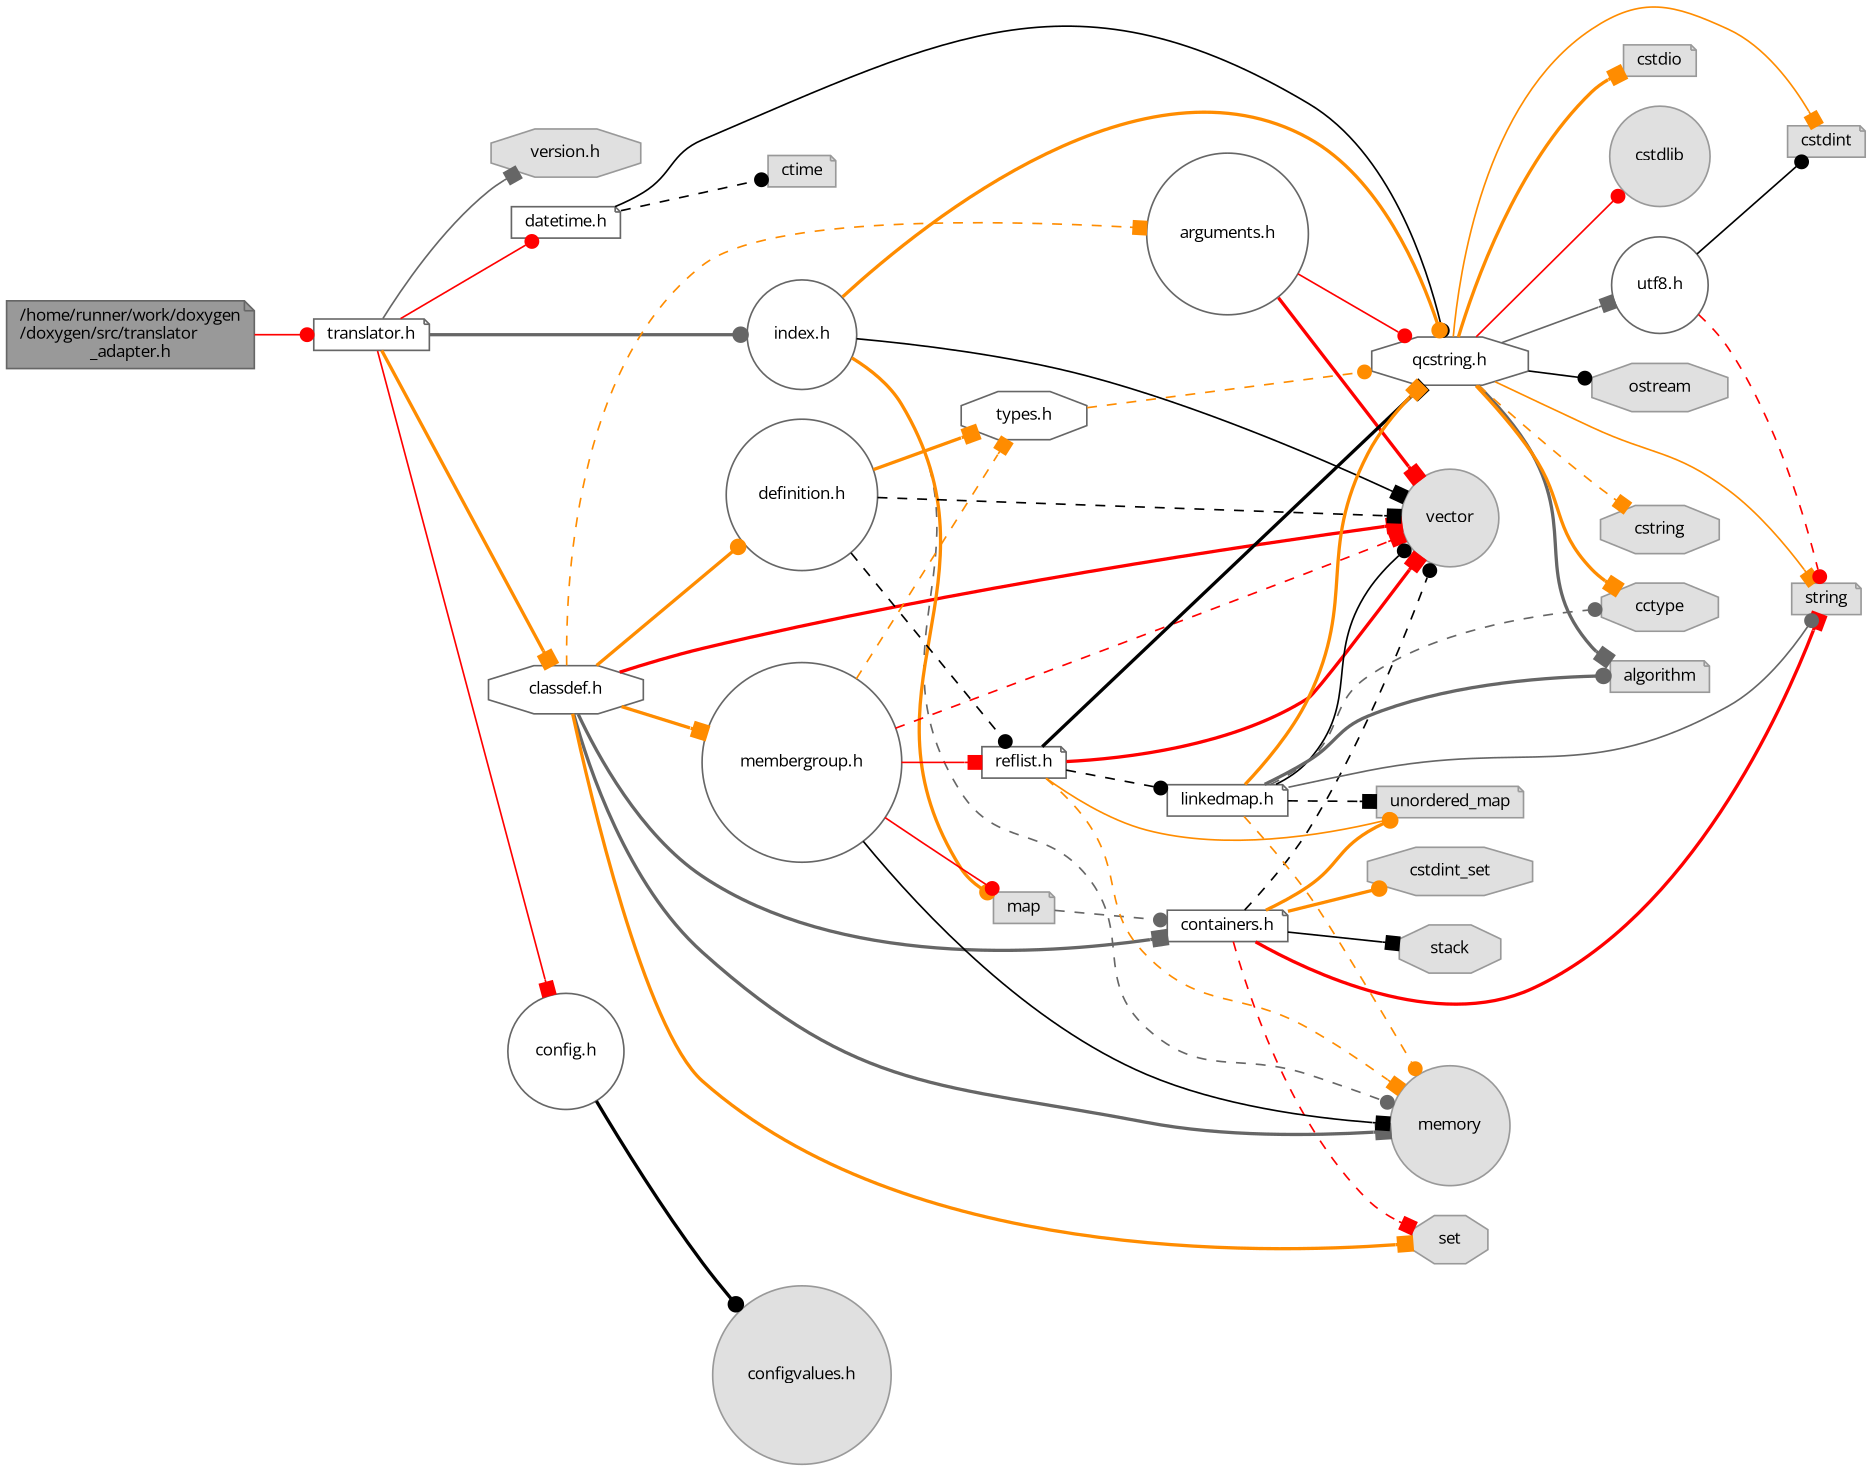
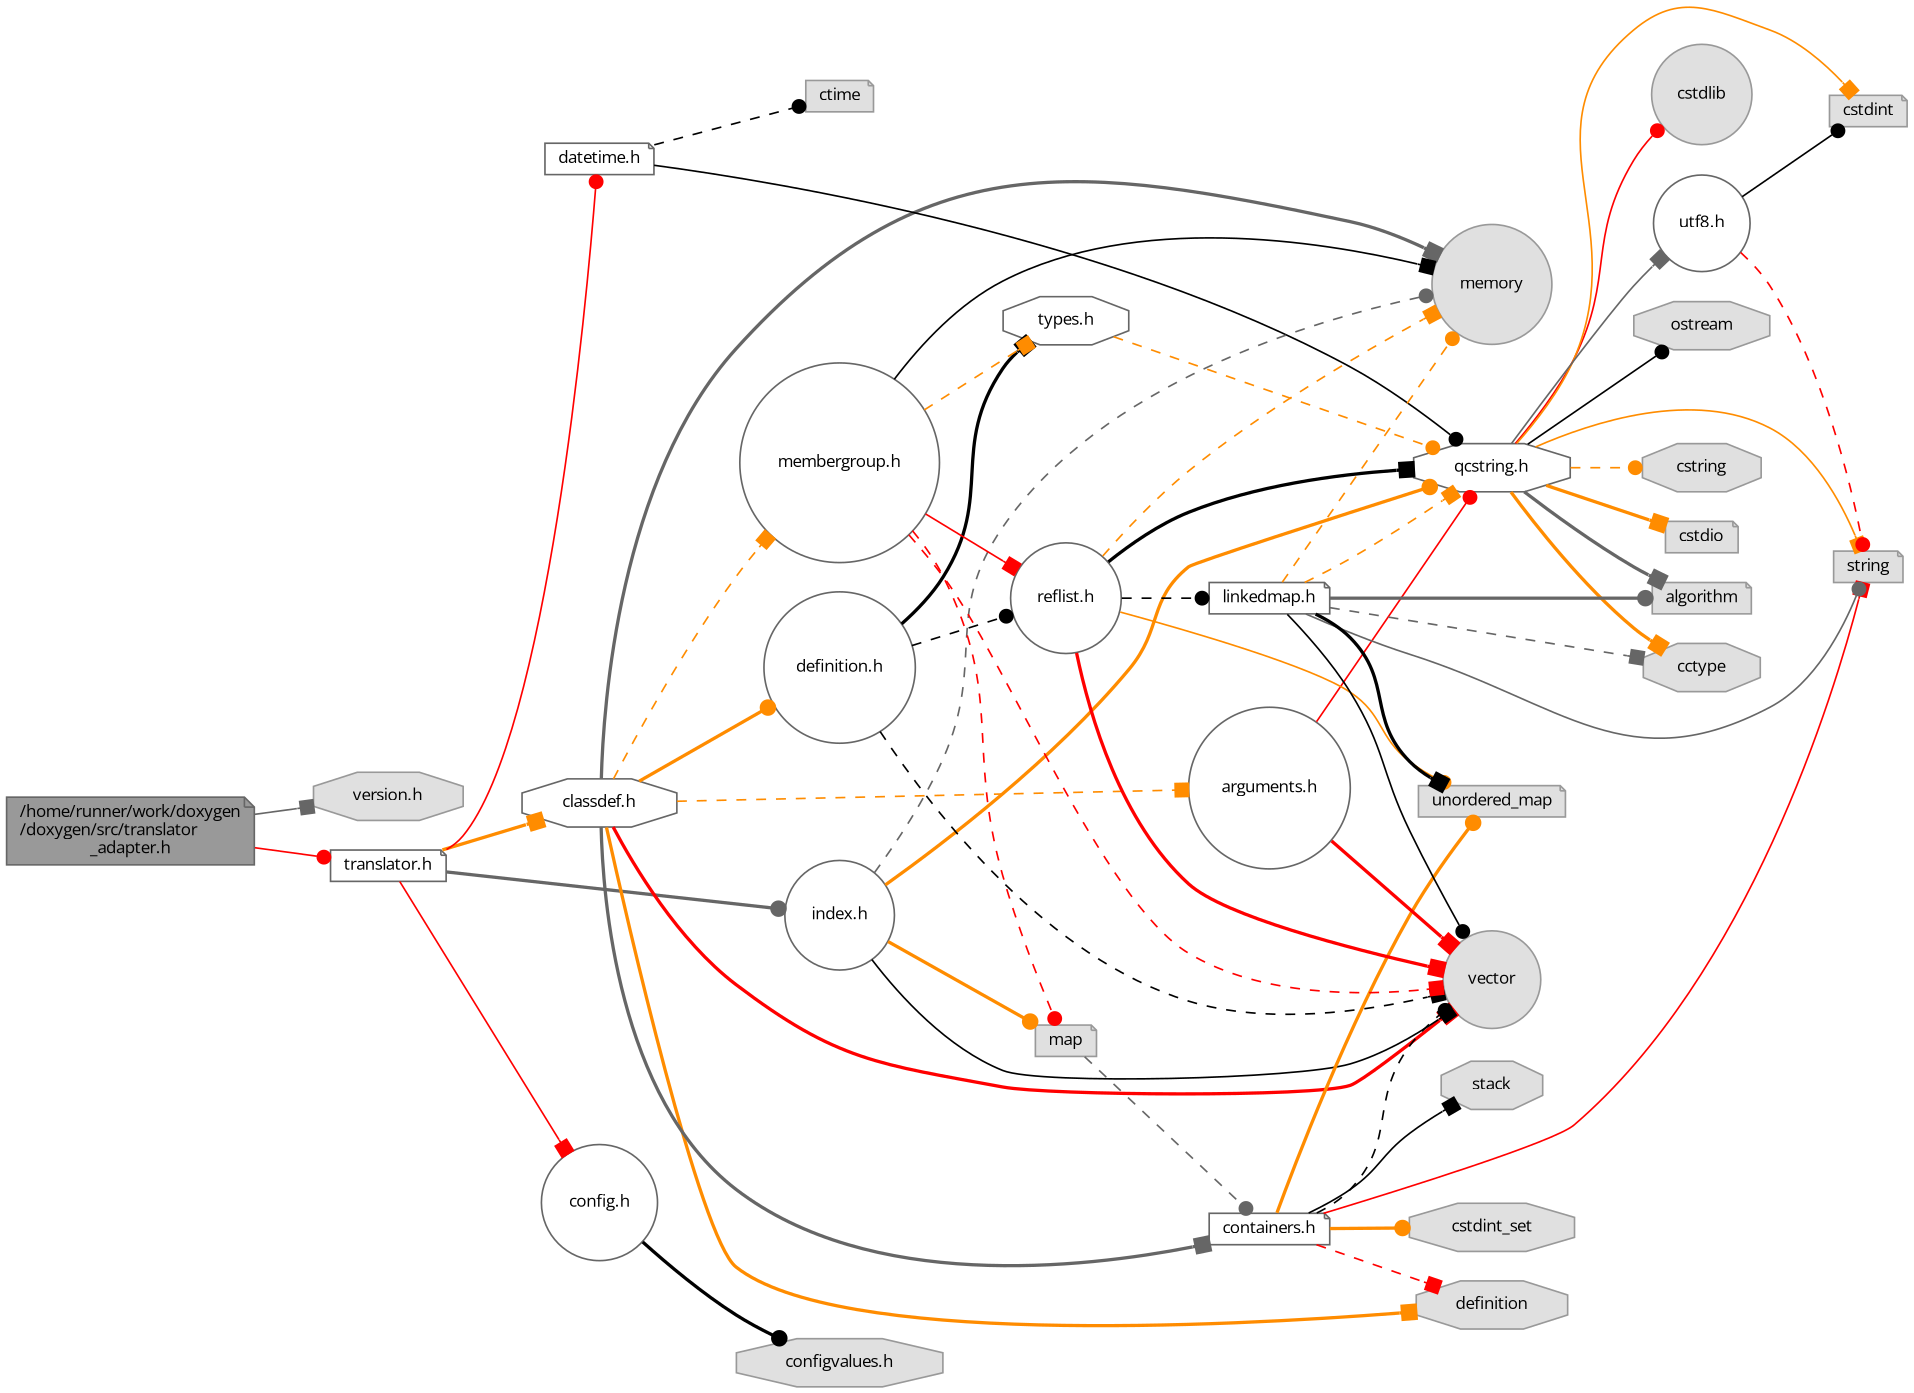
edge "translator.h" -> "version.h": now "/home/runner/work/doxygen /doxygen/src/translator _adapter.h" -> "version.h"
edge "qcstring.h" -> "cstring": arrowhead box -> dot
edge "definition.h" -> "types.h": color darkorange -> black
edge "linkedmap.h" -> "qcstring.h": style bold -> dashed
edge "linkedmap.h" -> "cctype": arrowhead dot -> box
edge "classdef.h" -> "membergroup.h": style bold -> dashed
node "reflist.h": shape note -> circle
edge "linkedmap.h" -> "unordered_map": style dashed -> bold
edge "membergroup.h" -> "map": style solid -> dashed
edge "containers.h" -> "string": style bold -> solid
node "set": label "set" -> "definition"
node "configvalues.h": shape circle -> octagon
